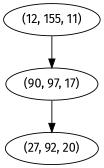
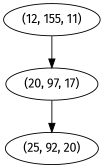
node "(90, 97, 17)": label "(90, 97, 17)" -> "(20, 97, 17)"
node "(27, 92, 20)": label "(27, 92, 20)" -> "(25, 92, 20)"
